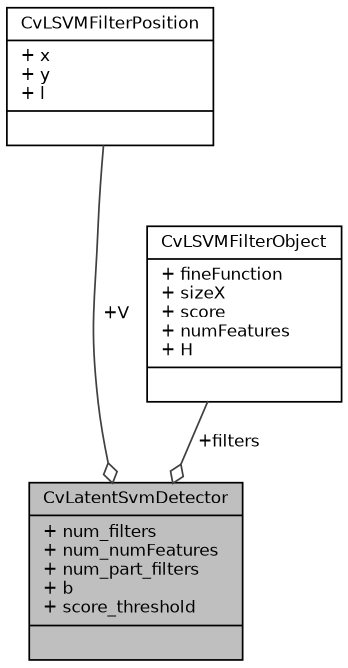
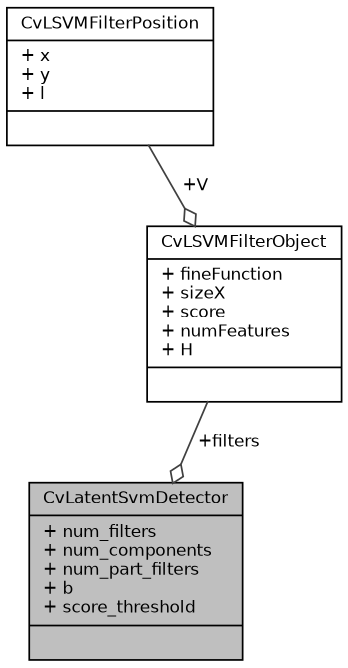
edge "CvLSVMFilterPosition" -> "CvLatentSvmDetector": now "CvLSVMFilterPosition" -> "CvLSVMFilterObject"
node "CvLatentSvmDetector": text "+ num_numFeatures" -> "+ num_components"
